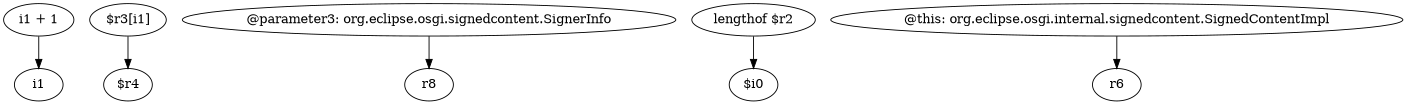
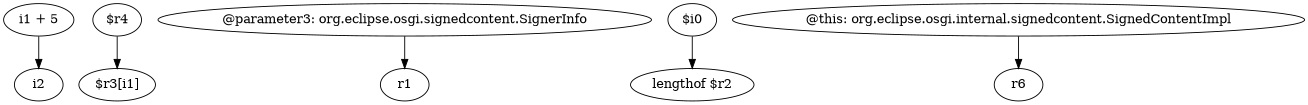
node "i1 + 1": label "i1 + 1" -> "i1 + 5"
edge "$r3[i1]" -> "$r4": reversed
edge "lengthof $r2" -> "$i0": reversed
node "i1": label "i1" -> "i2"
node "r8": label "r8" -> "r1"
